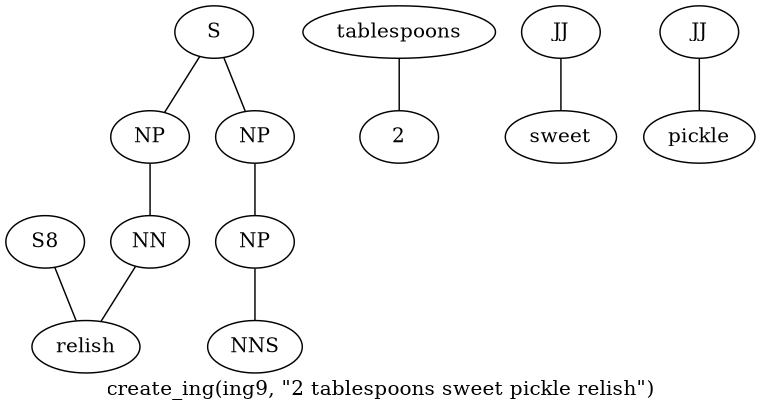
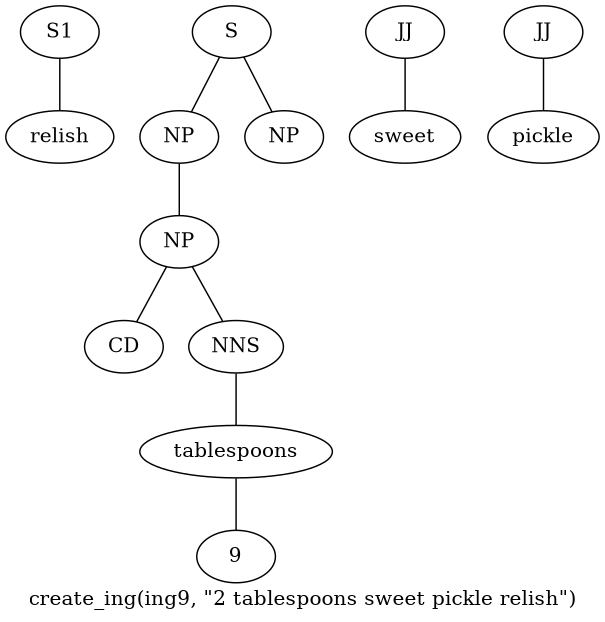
node "2": label "2" -> "9"
node "S8": label "S8" -> "S1"
node "NN": removed
node "CD": added
edge "NNS" -- "tablespoons": added
